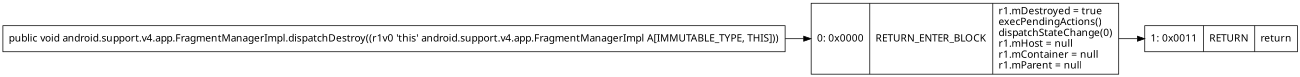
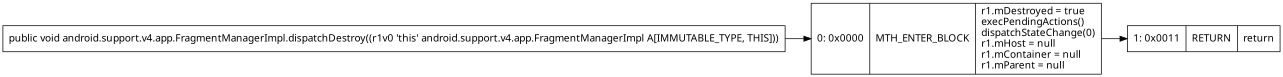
node "0: 0x0000": text "RETURN_ENTER_BLOCK" -> "MTH_ENTER_BLOCK"
